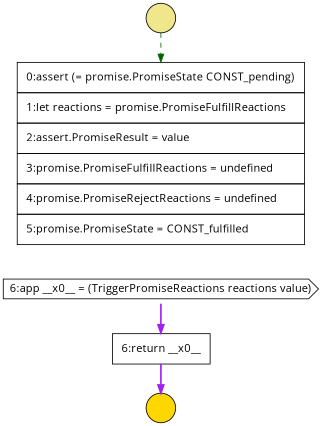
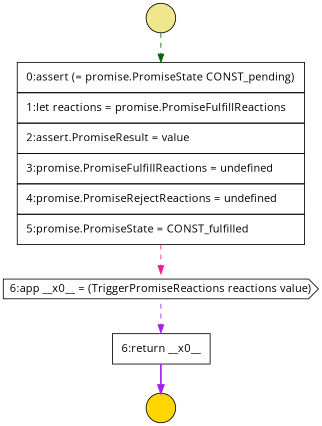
edge "0:assert (= promise.PromiseState CONST_pending)" -> "6:app __x0__ = (TriggerPromiseReactions reactions value)": added
edge "6:app __x0__ = (TriggerPromiseReactions reactions value)" -> "6:return __x0__": style bold -> dashed
